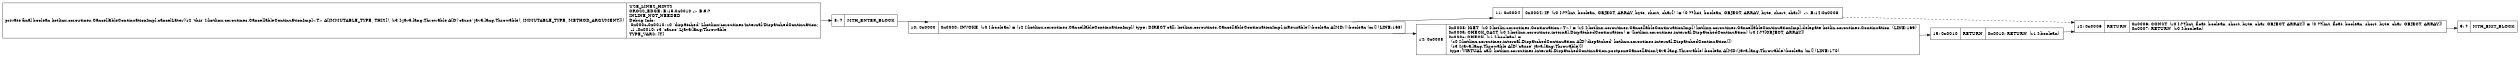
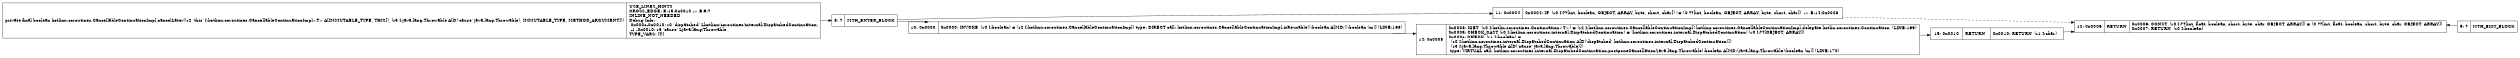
edge "10: 0x0000" -> "11: 0x0004": now "8: ?" -> "11: 0x0004"
edge "12: 0x0006" -> "9: ?": reversed
node "15: 0x0010": text "0x0010: RETURN  (r1 I:boolean)" -> "0x0010: RETURN  (r1 I:char)"
